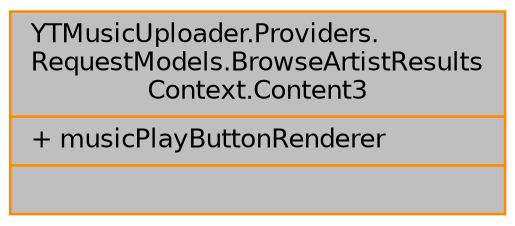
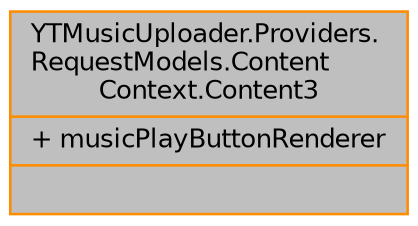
node "YTMusicUploader.Providers.": text "RequestModels.BrowseArtistResults" -> "RequestModels.Content"
